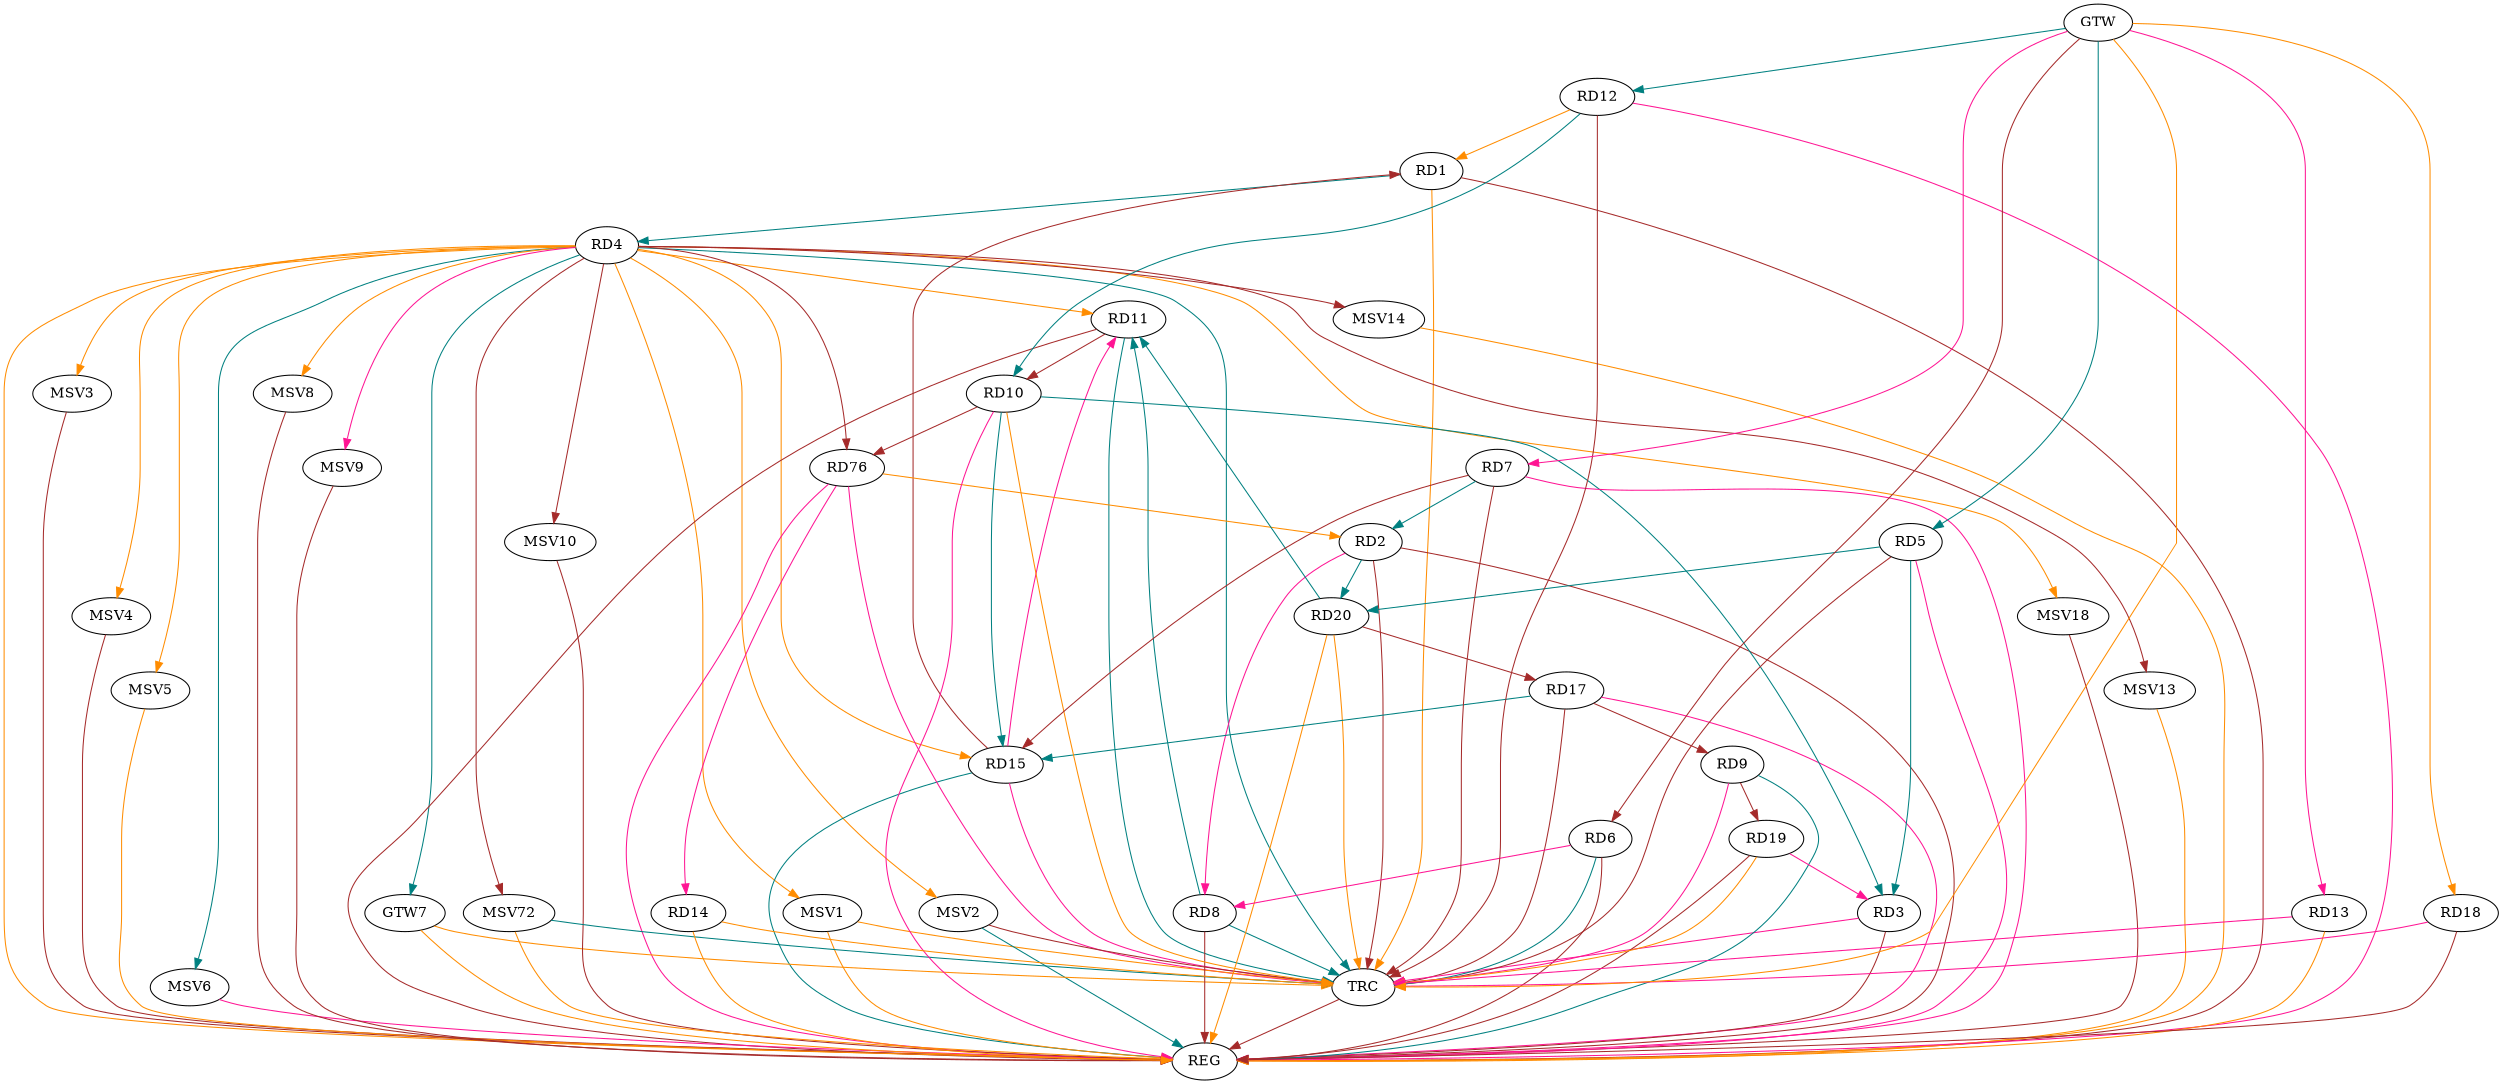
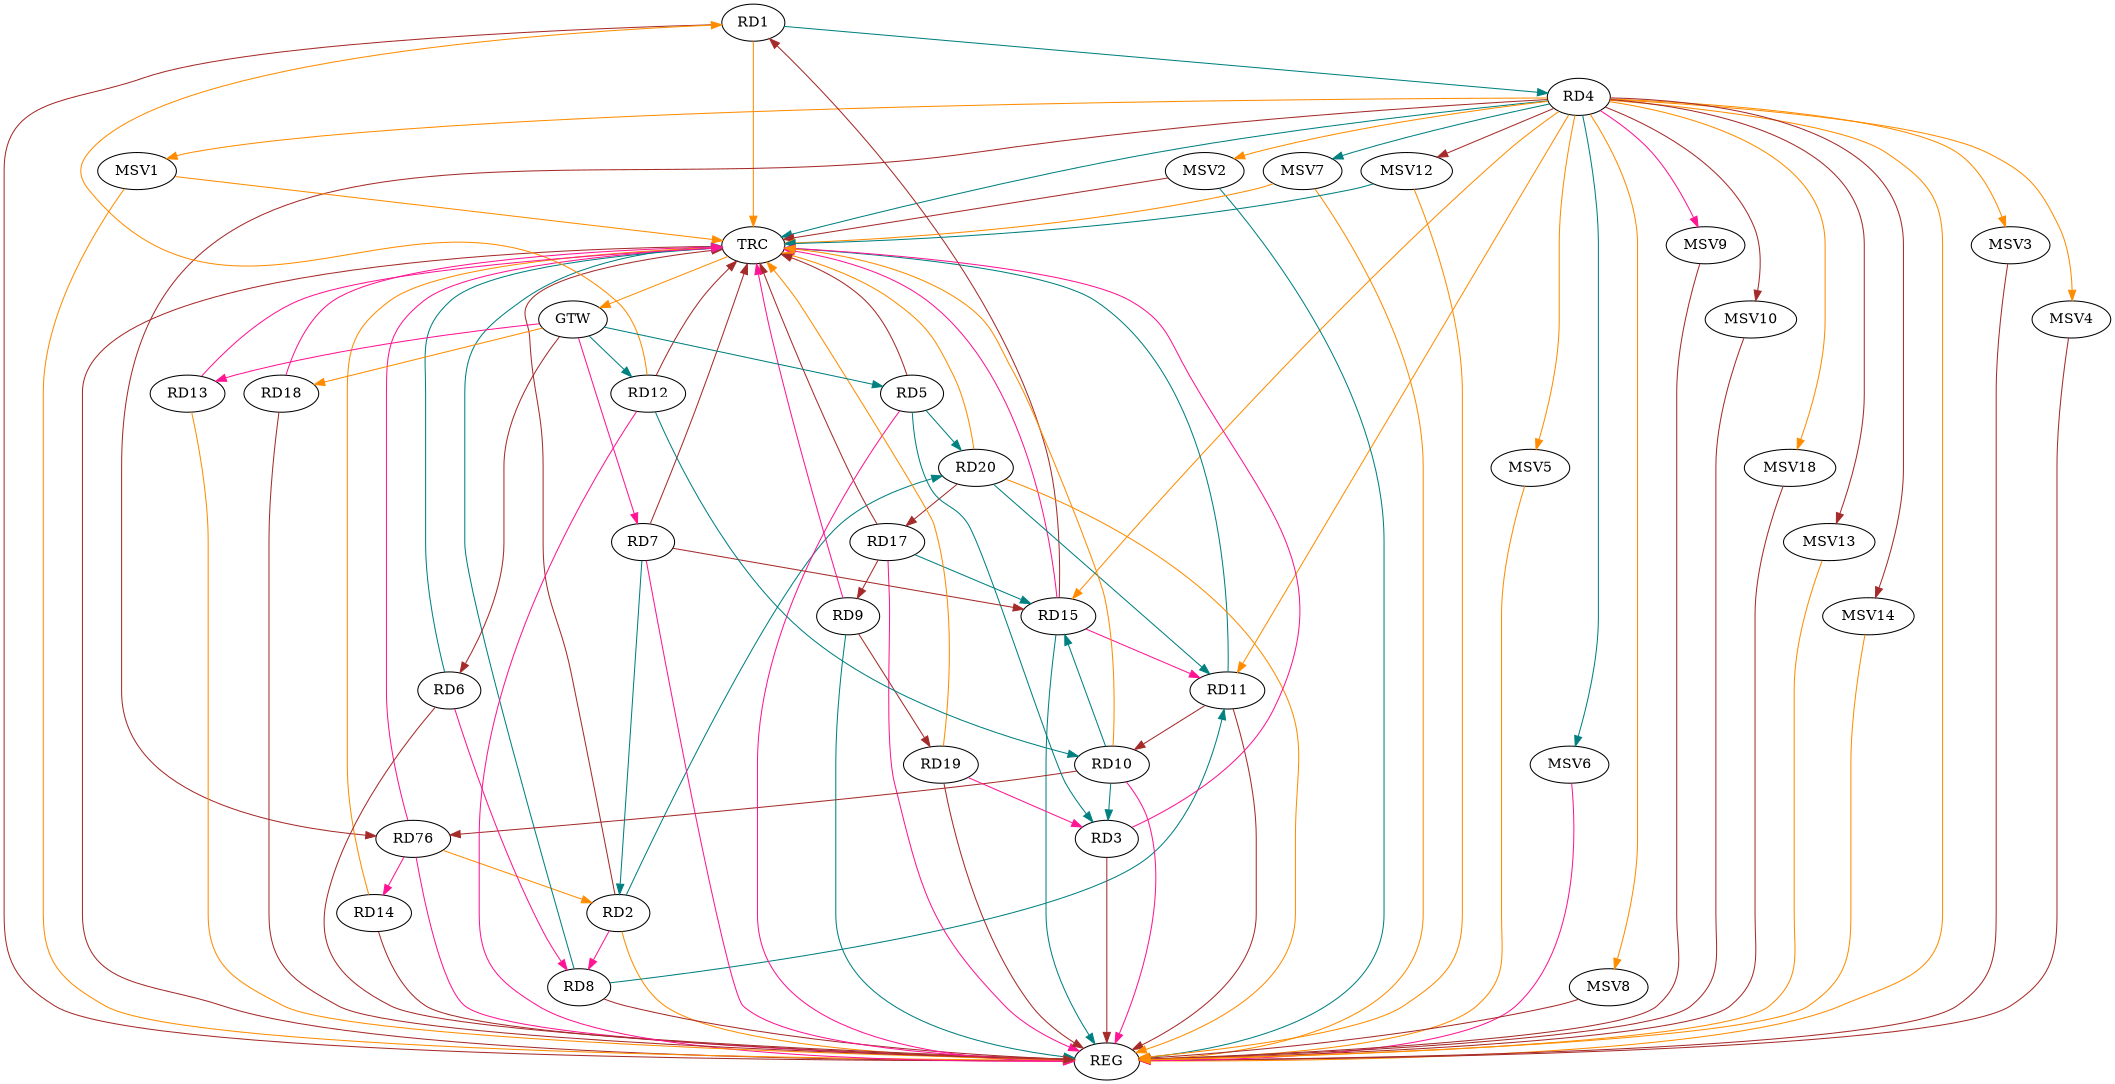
edge "GTW" -> "TRC": reversed
edge "RD2" -> "REG": color brown -> darkorange
node "GTW7": label "GTW7" -> "MSV7"
node "MSV72": label "MSV72" -> "MSV12"
edge "RD14" -> "REG": color darkorange -> brown
